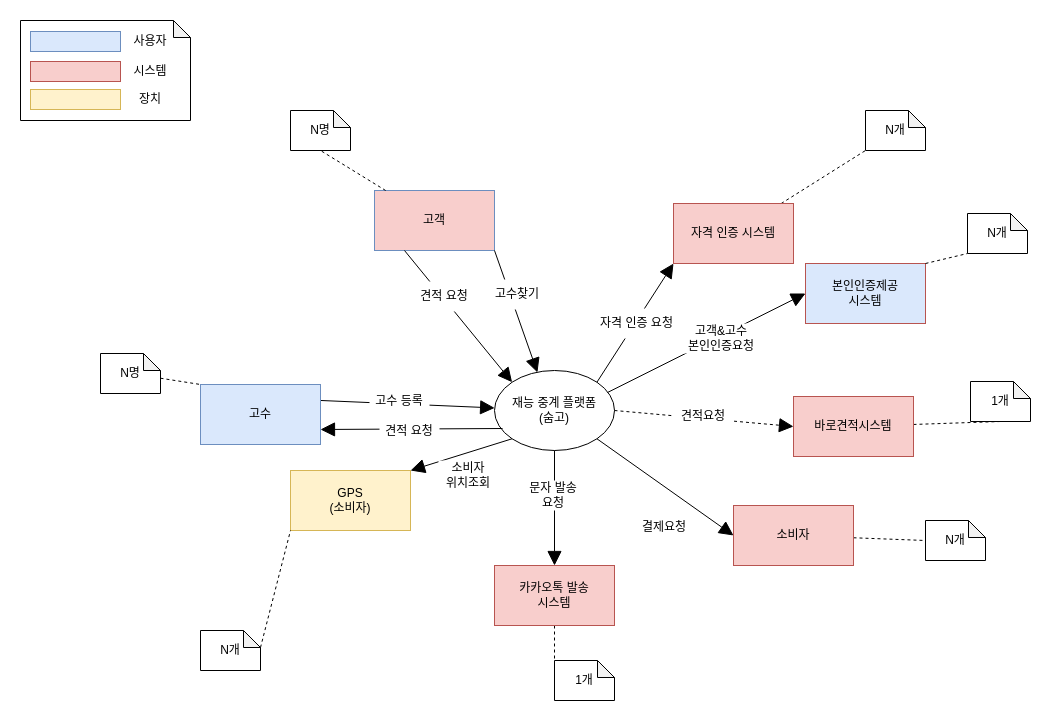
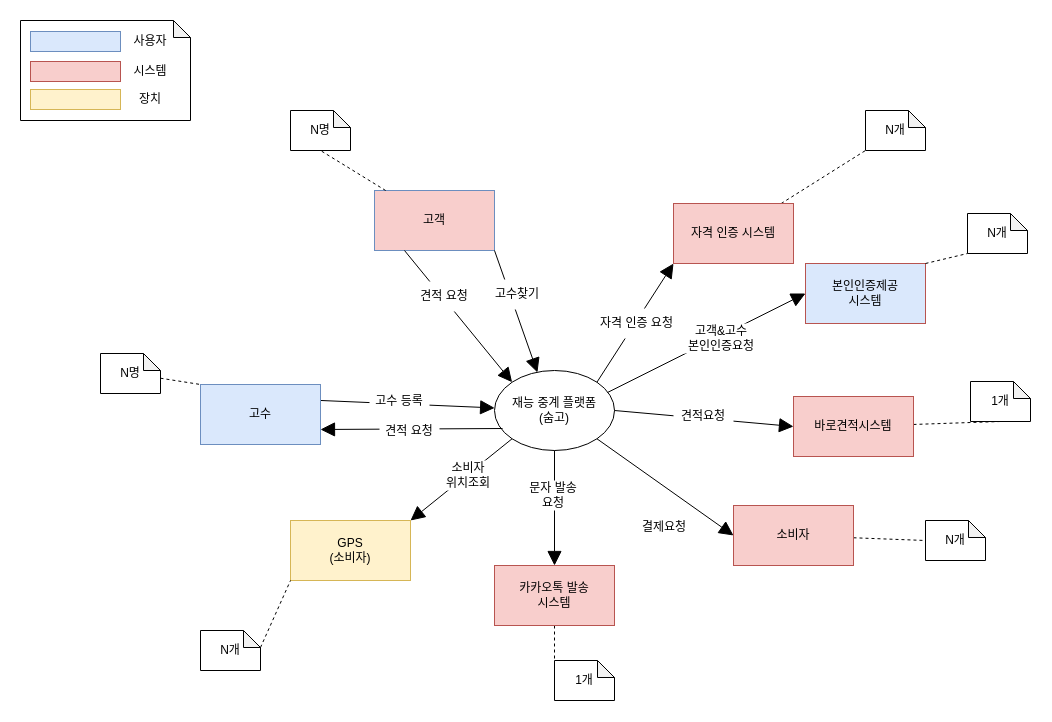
edge "재능 중계 플랫폼 (숨고)" -> "바로견적시스템": style dashed -> solid
node "GPS (소비자)": moved (351, 501) -> (351, 551)
